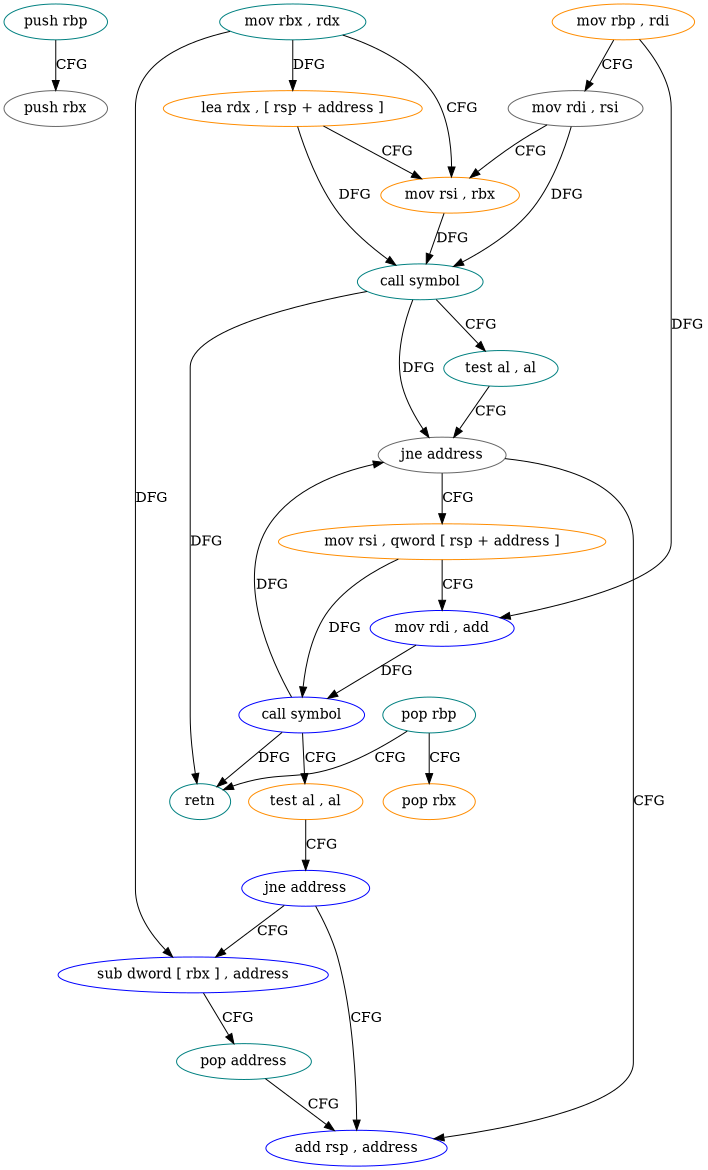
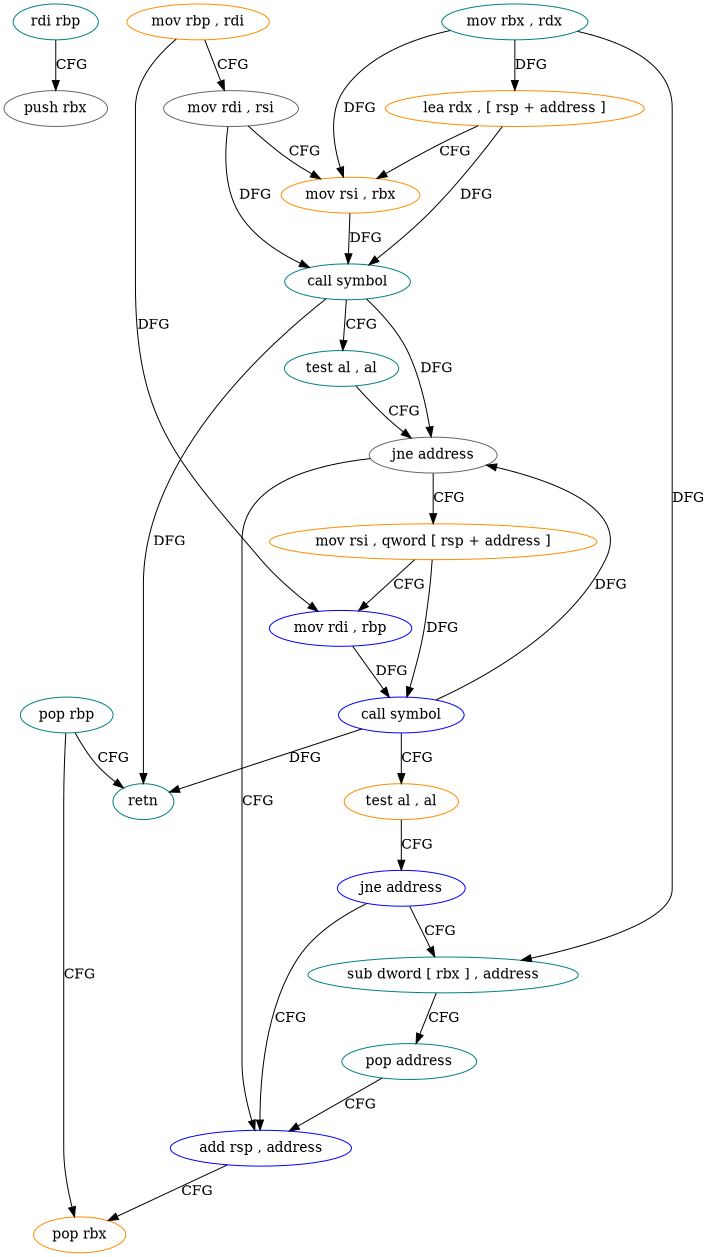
node "push rbp": label "push rbp" -> "rdi rbp"
edge "mov rbx , rdx" -> "mov rsi , rbx": label "CFG" -> "DFG"
node "mov rdi , add": label "mov rdi , add" -> "mov rdi , rbp"
node "sub dword [ rbx ] , address": color blue -> teal
edge "add rsp , address" -> "pop rbx": added, label "CFG"
